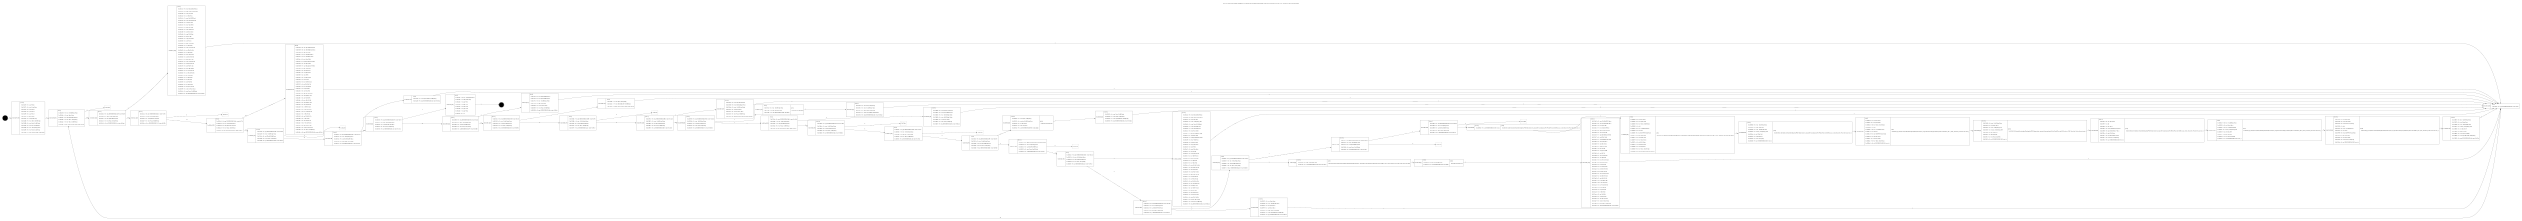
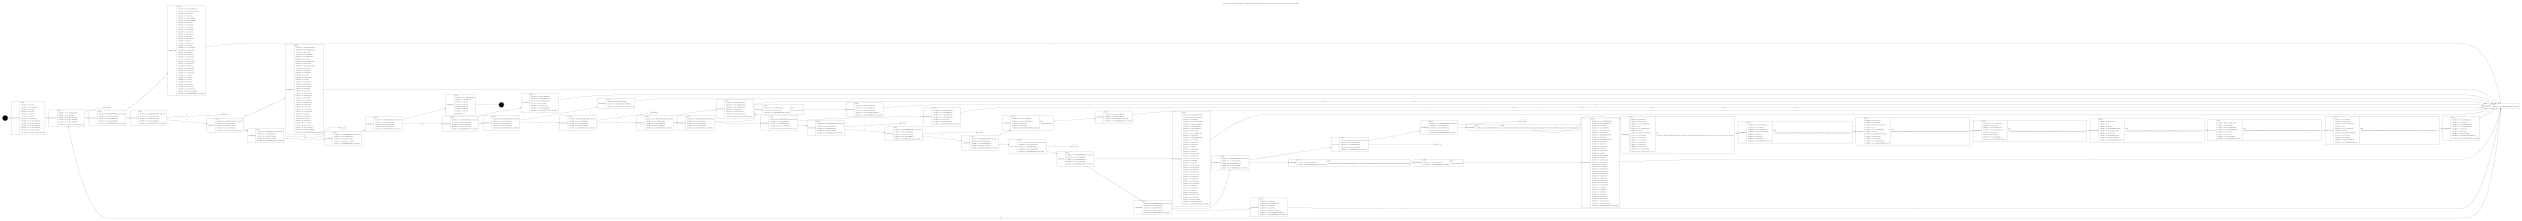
node "0x401ae2 [12]": removed
